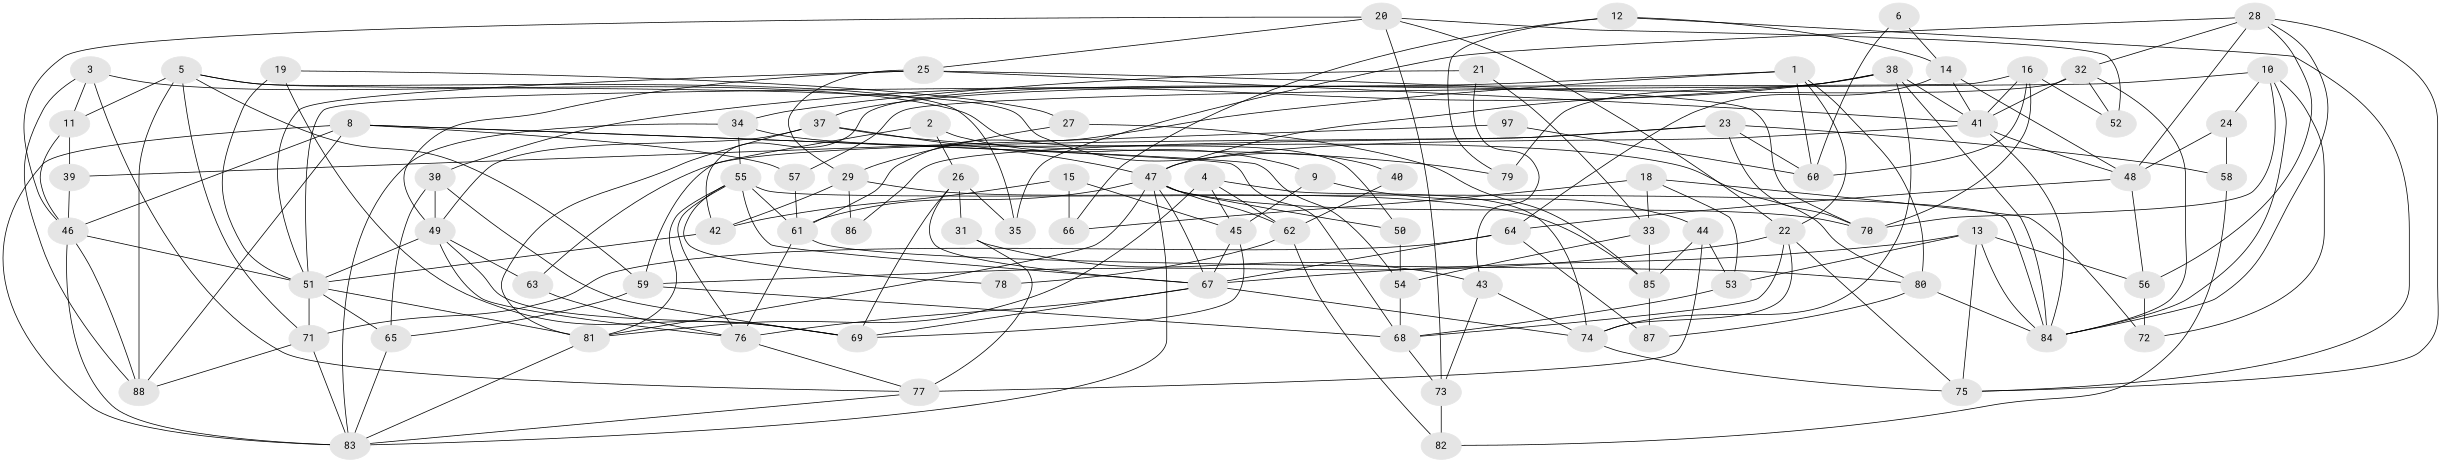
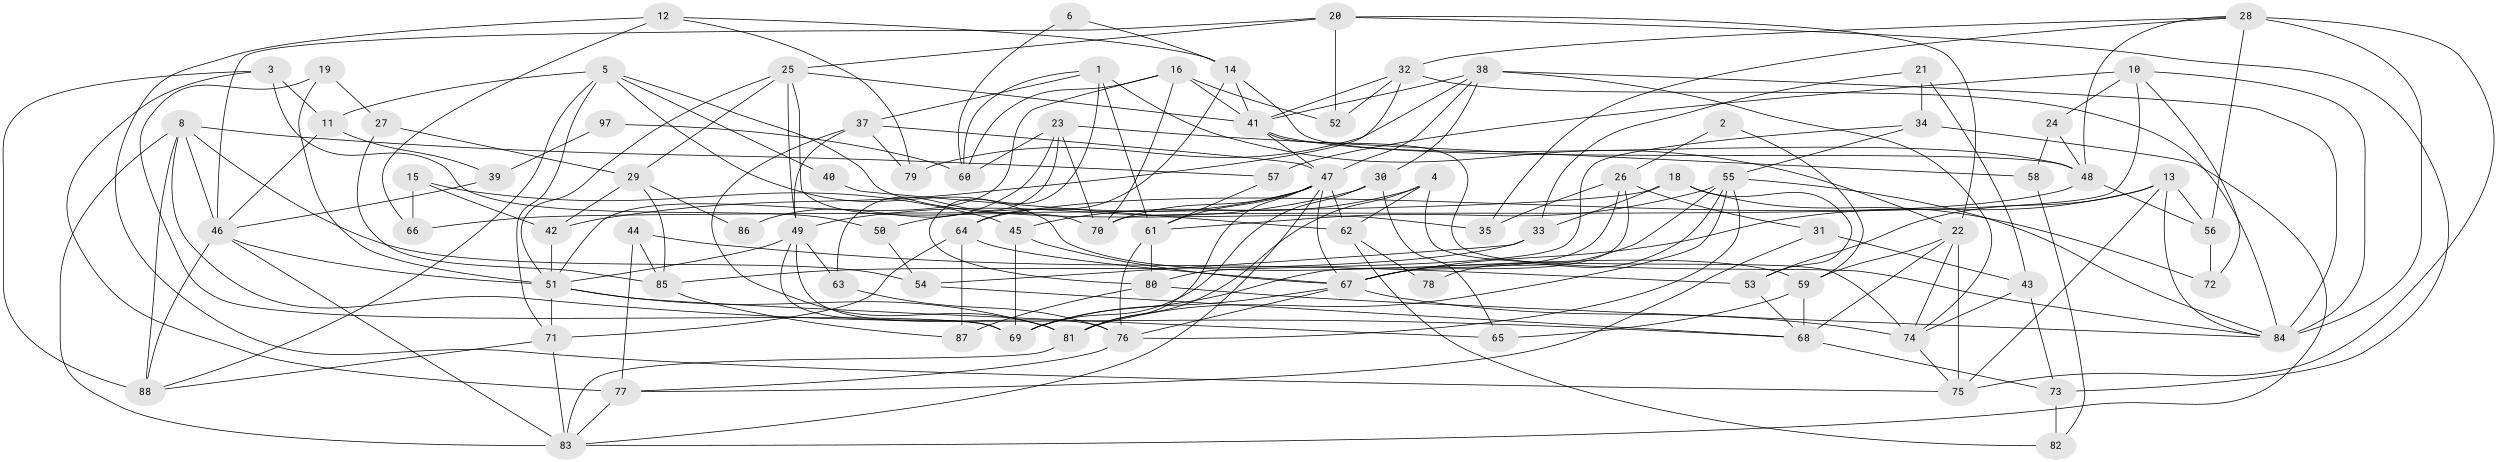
node "9": removed
edge "65" -- "83": removed
